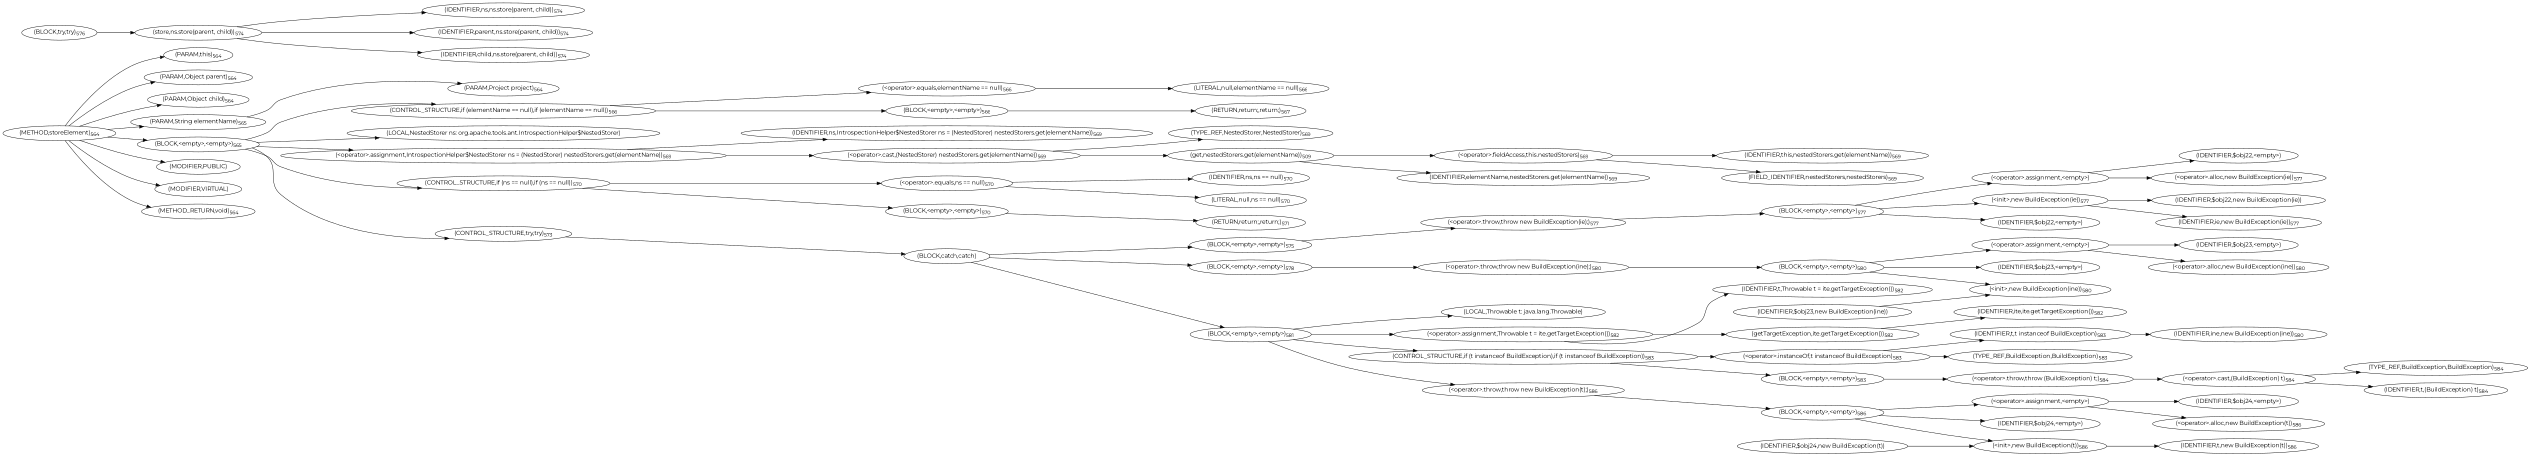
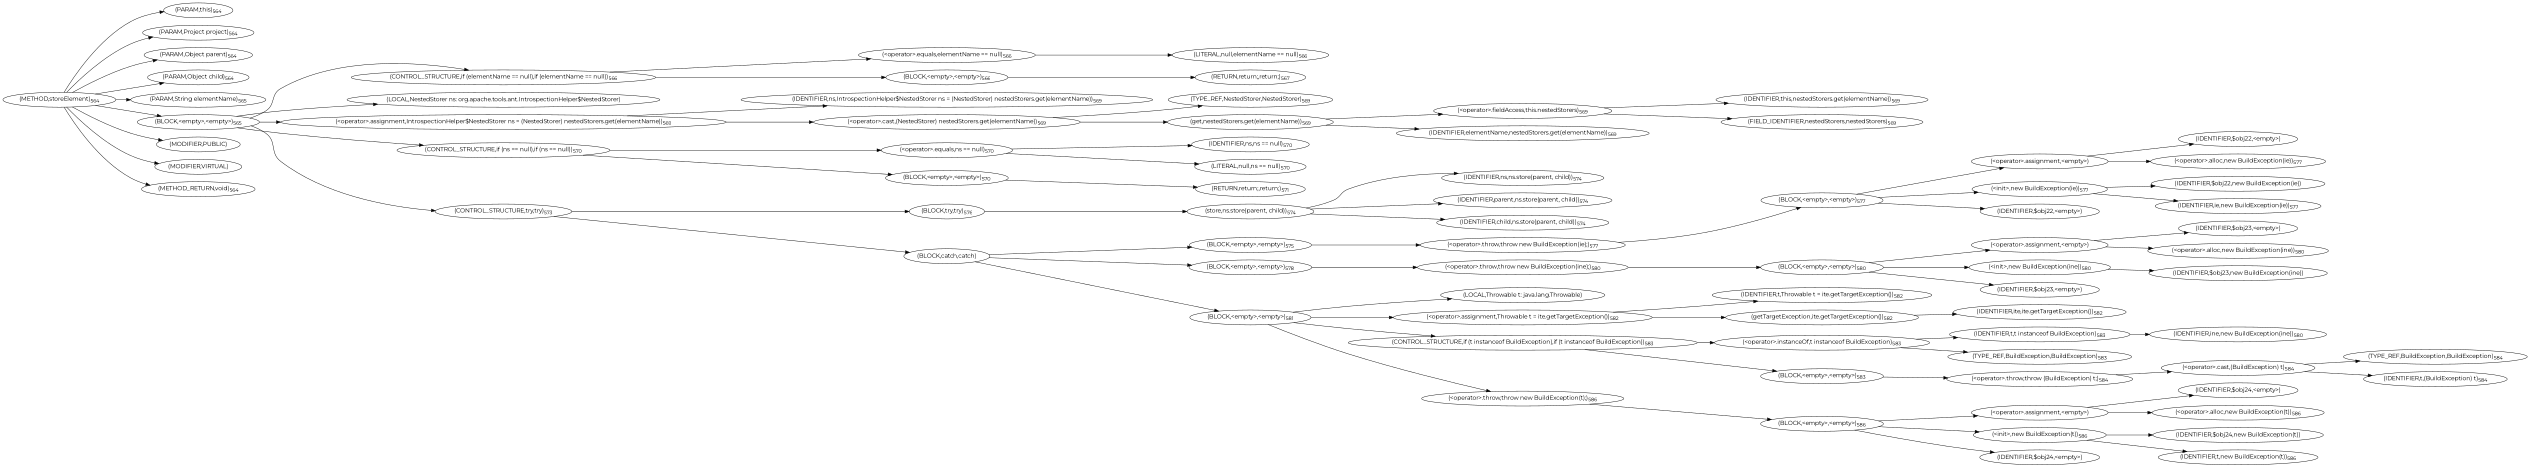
edge "(PARAM,String elementName)" -> "(PARAM,Project project)": now "(METHOD,storeElement)" -> "(PARAM,Project project)"
node "(get,nestedStorers.get(elementName))": text "509" -> "569"
edge "(CONTROL_STRUCTURE,try,try)" -> "(BLOCK,try,try)": added
edge "(IDENTIFIER,$obj23,new BuildException(ine))" -> "(<init>,new BuildException(ine))": reversed
edge "(IDENTIFIER,$obj24,new BuildException(t))" -> "(<init>,new BuildException(t))": reversed
